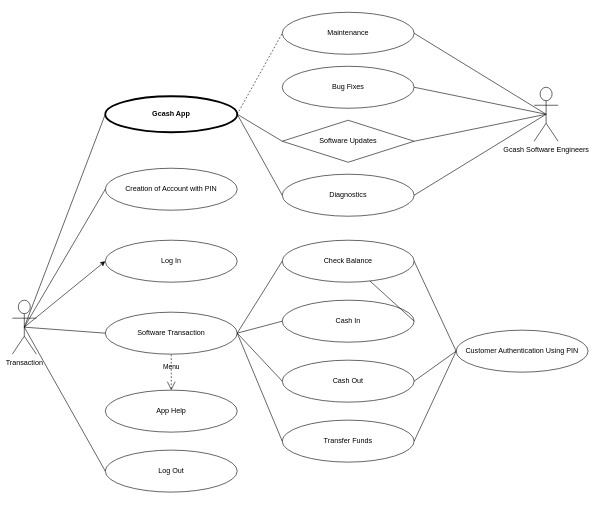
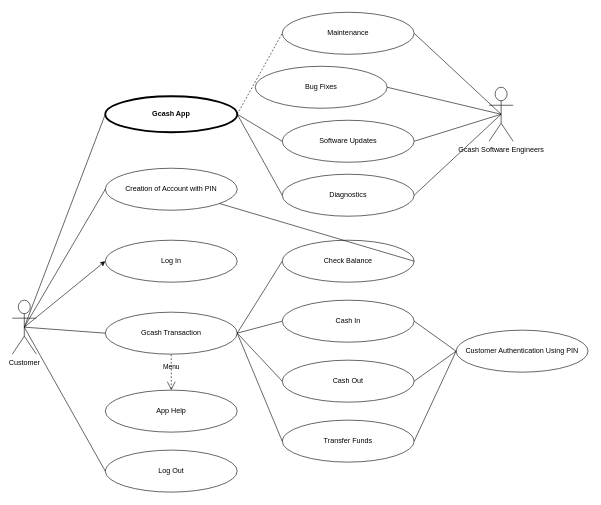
node "Bug Fixes": moved (348, 87) -> (321, 87)
node "Gcash Software Engineers": moved (546, 114) -> (501, 114)
node "Software Updates": shape diamond -> ellipse
edge "Check Balance" -- "Cash In": now "Customer Authentication Using PIN" -- "Cash In"
edge "Check Balance" -- "Customer Authentication Using PIN": now "Check Balance" -- "Creation of Account with PIN"
node "Software Transaction": label "Software Transaction" -> "Gcash Transaction"
node "Transaction": label "Transaction" -> "Customer"
